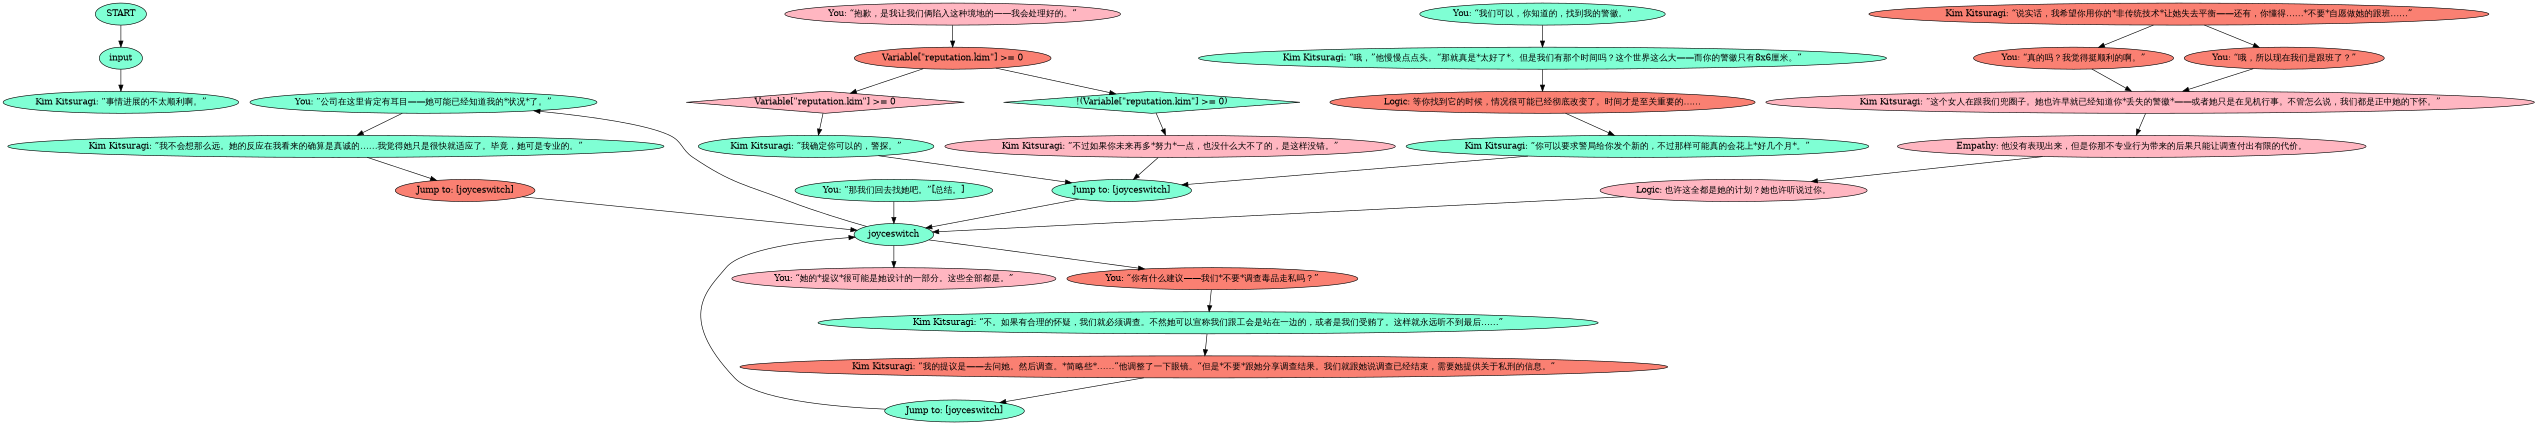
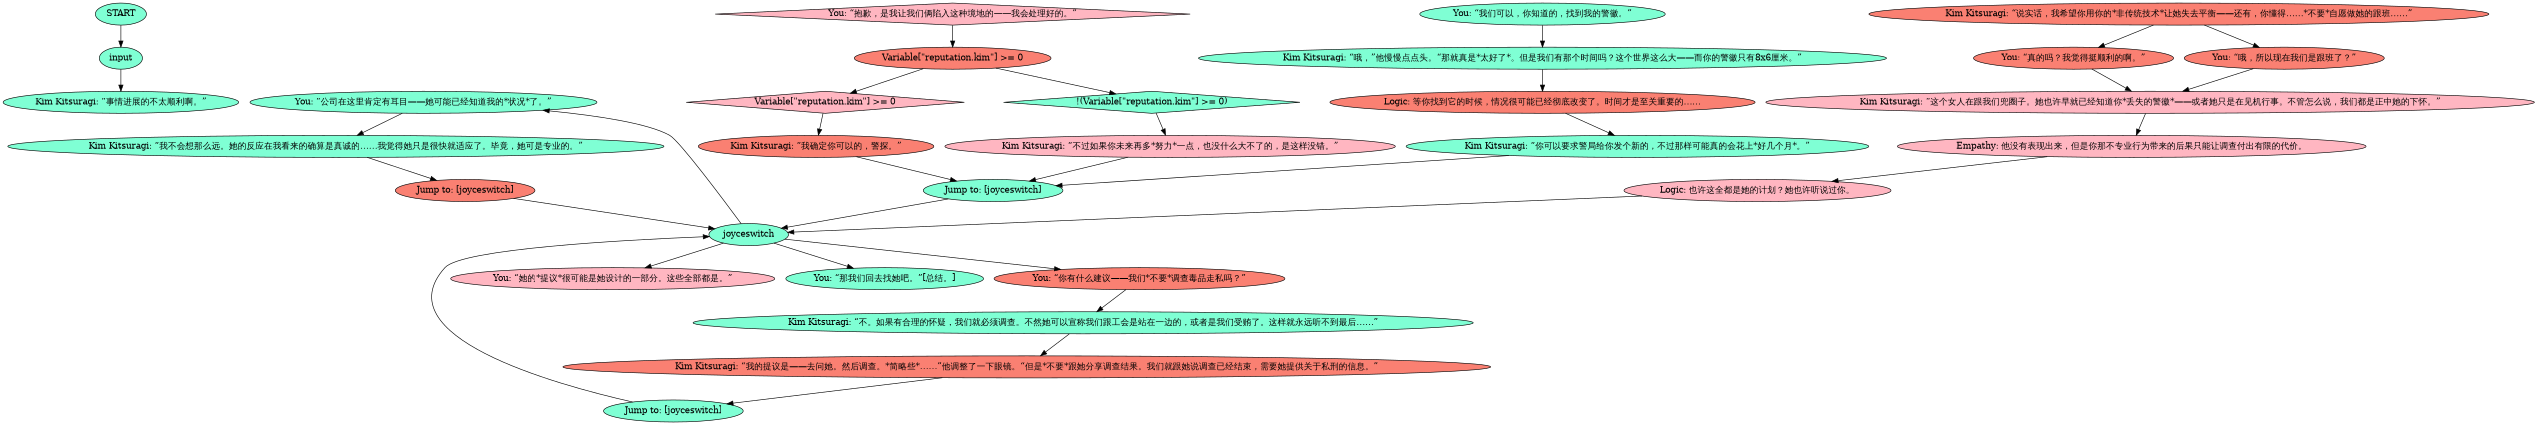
node "You: “抱歉，是我让我们俩陷入这种境地的——我会处理好的。”": shape ellipse -> diamond
node "Kim Kitsuragi: “我确定你可以的，警探。”": fillcolor aquamarine -> salmon
edge "You: “那我们回去找她吧。”[总结。]" -> "joyceswitch": reversed
